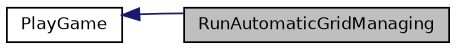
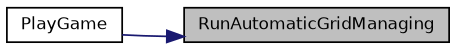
edge "RunAutomaticGridManaging" -> "PlayGame": reversed
